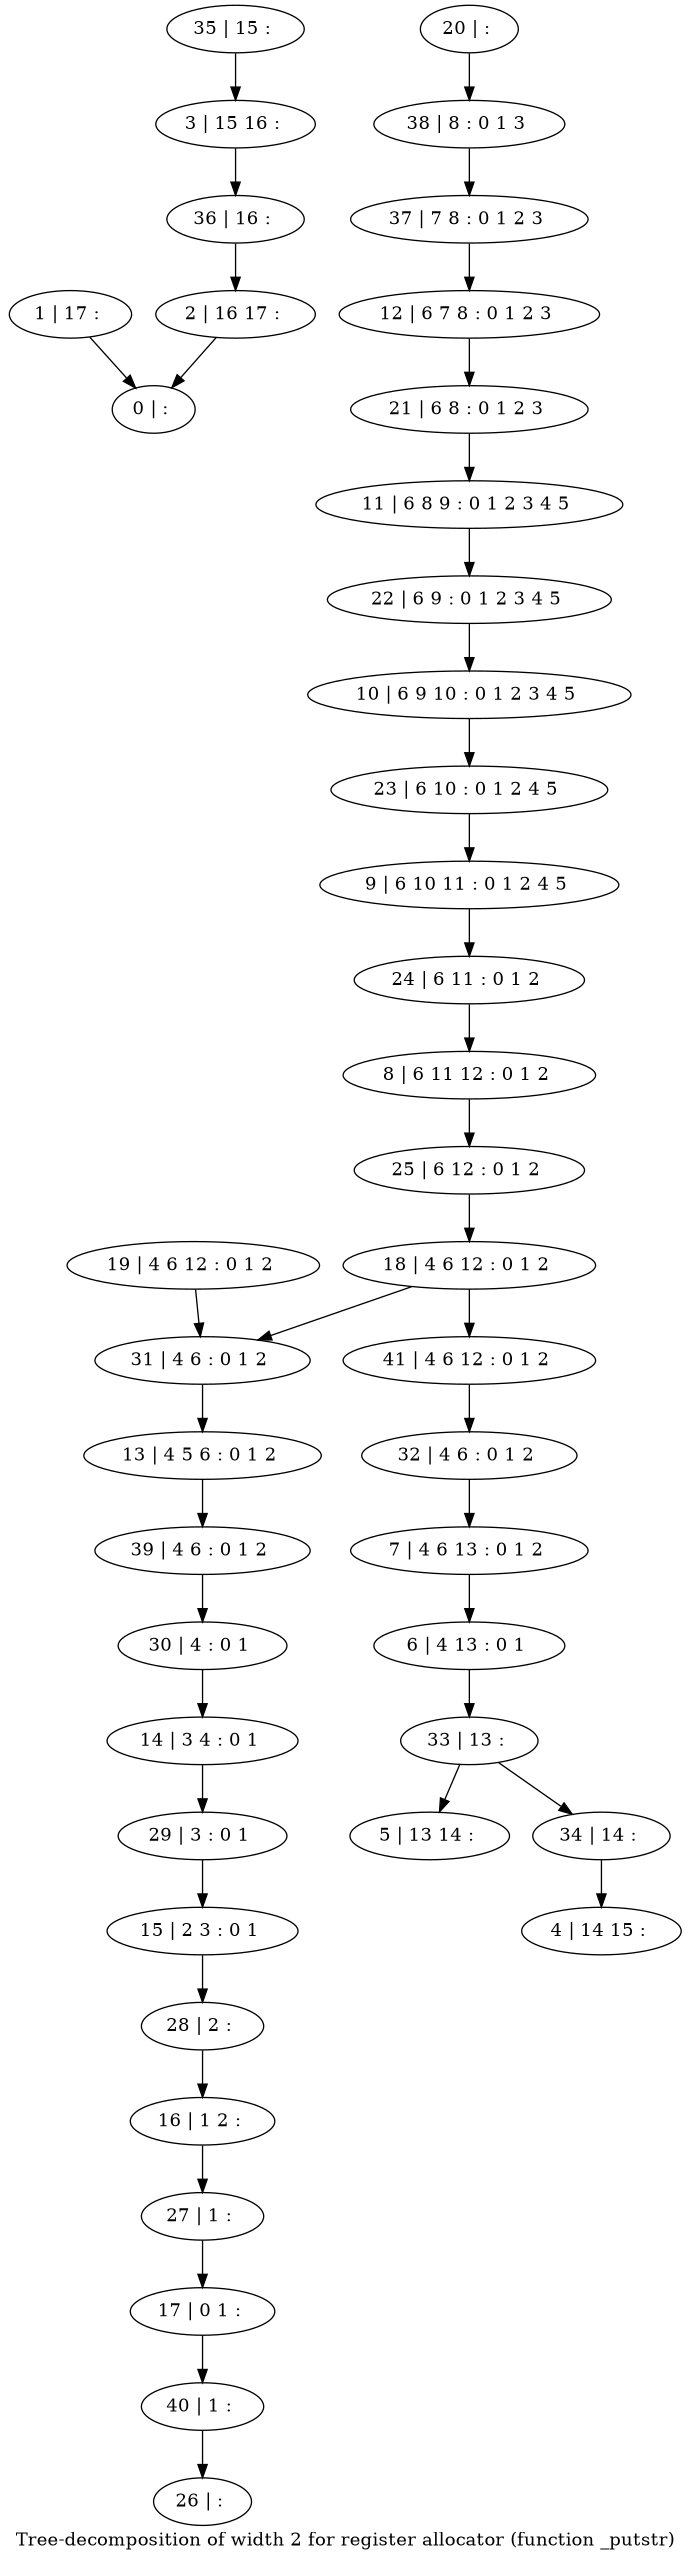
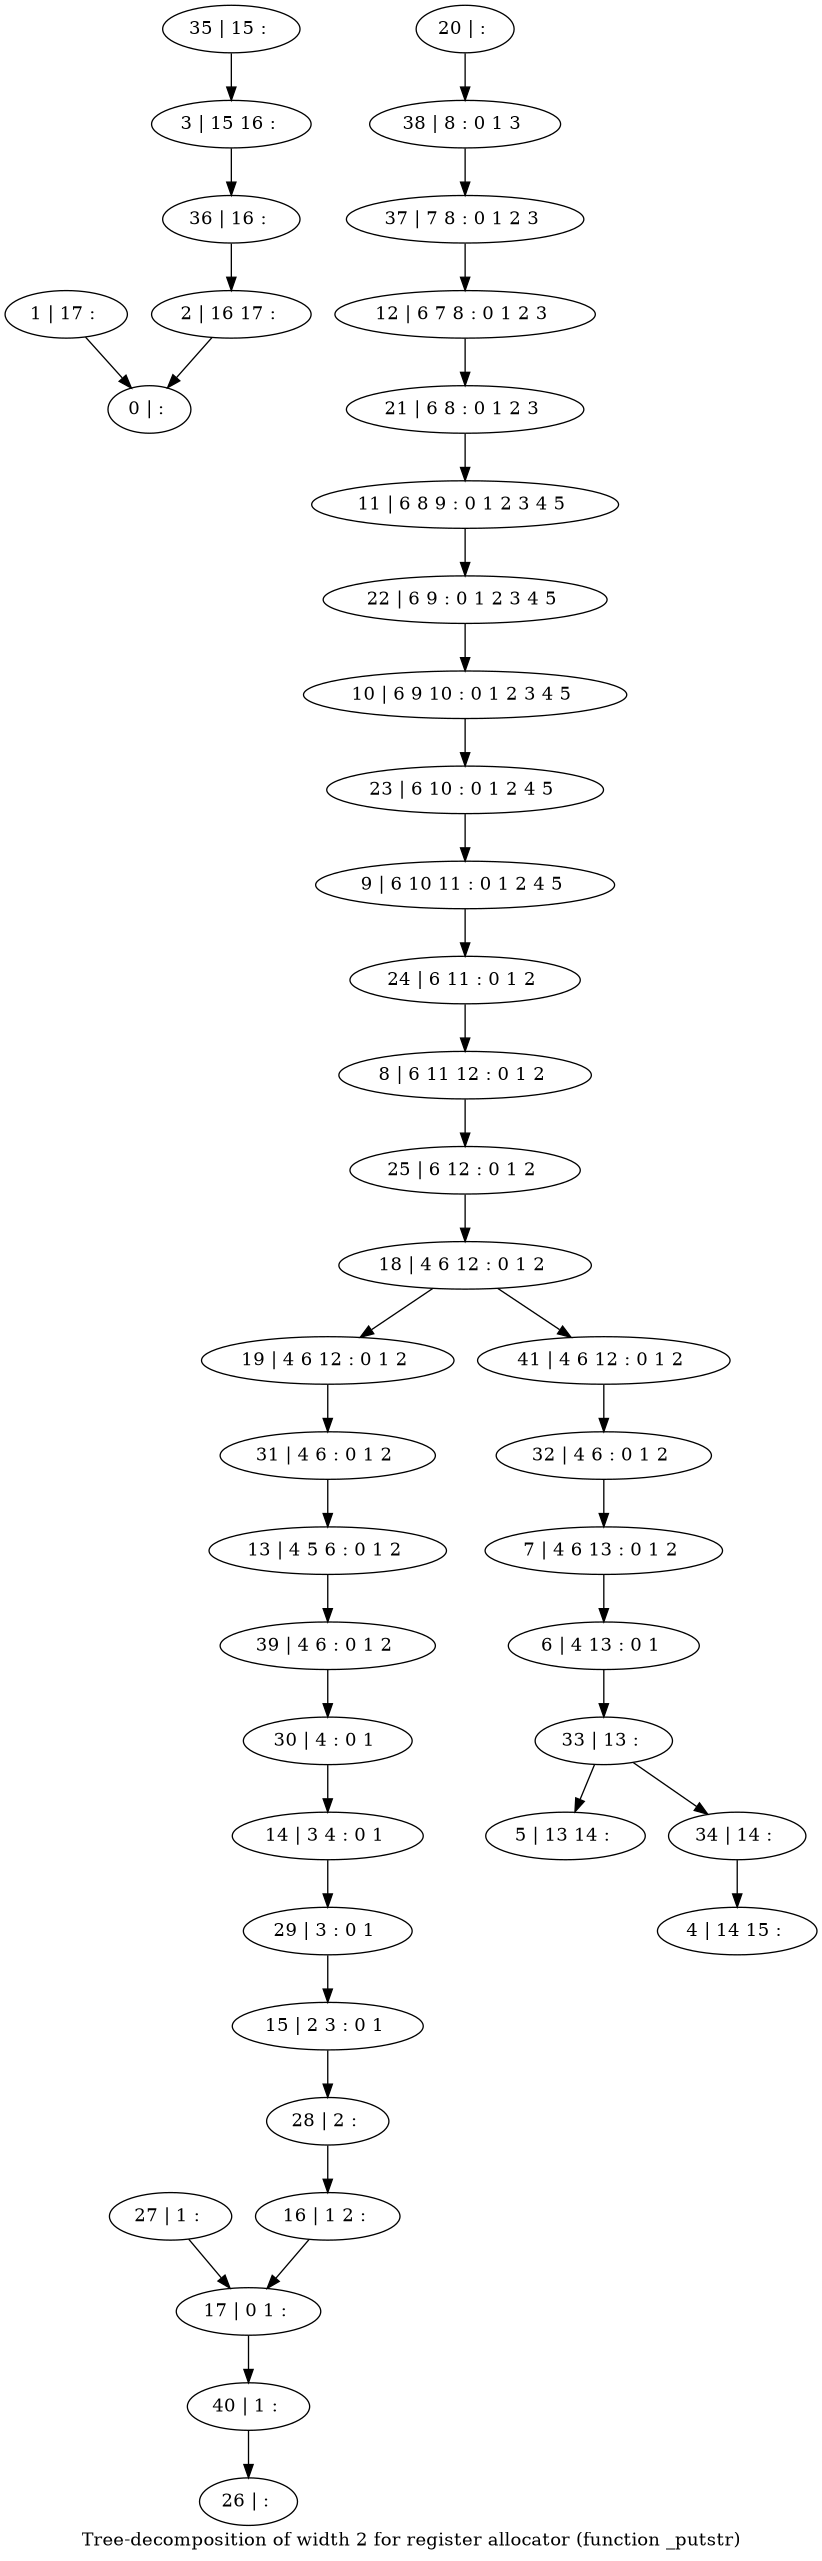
edge "18 | 4 6 12 : 0 1 2" -> "31 | 4 6 : 0 1 2": now "18 | 4 6 12 : 0 1 2" -> "19 | 4 6 12 : 0 1 2"
edge "16 | 1 2 :" -> "27 | 1 :": now "16 | 1 2 :" -> "17 | 0 1 :"
